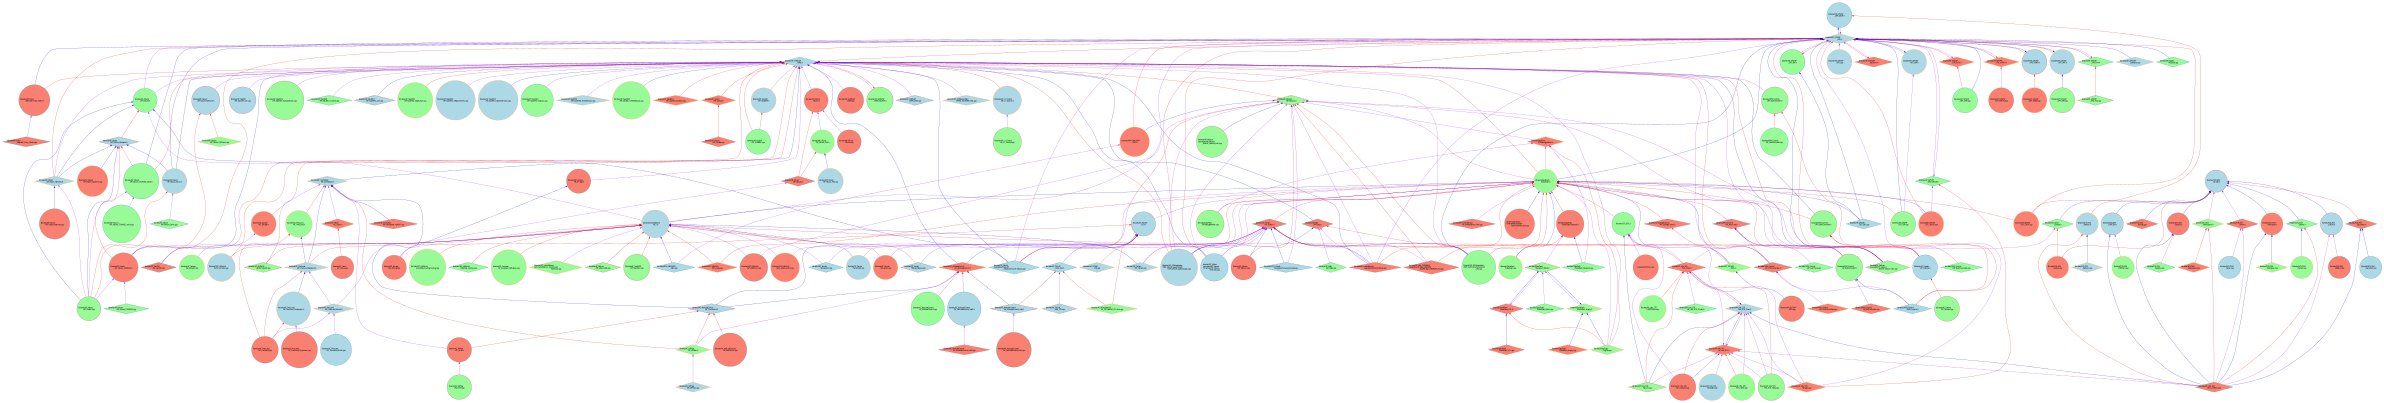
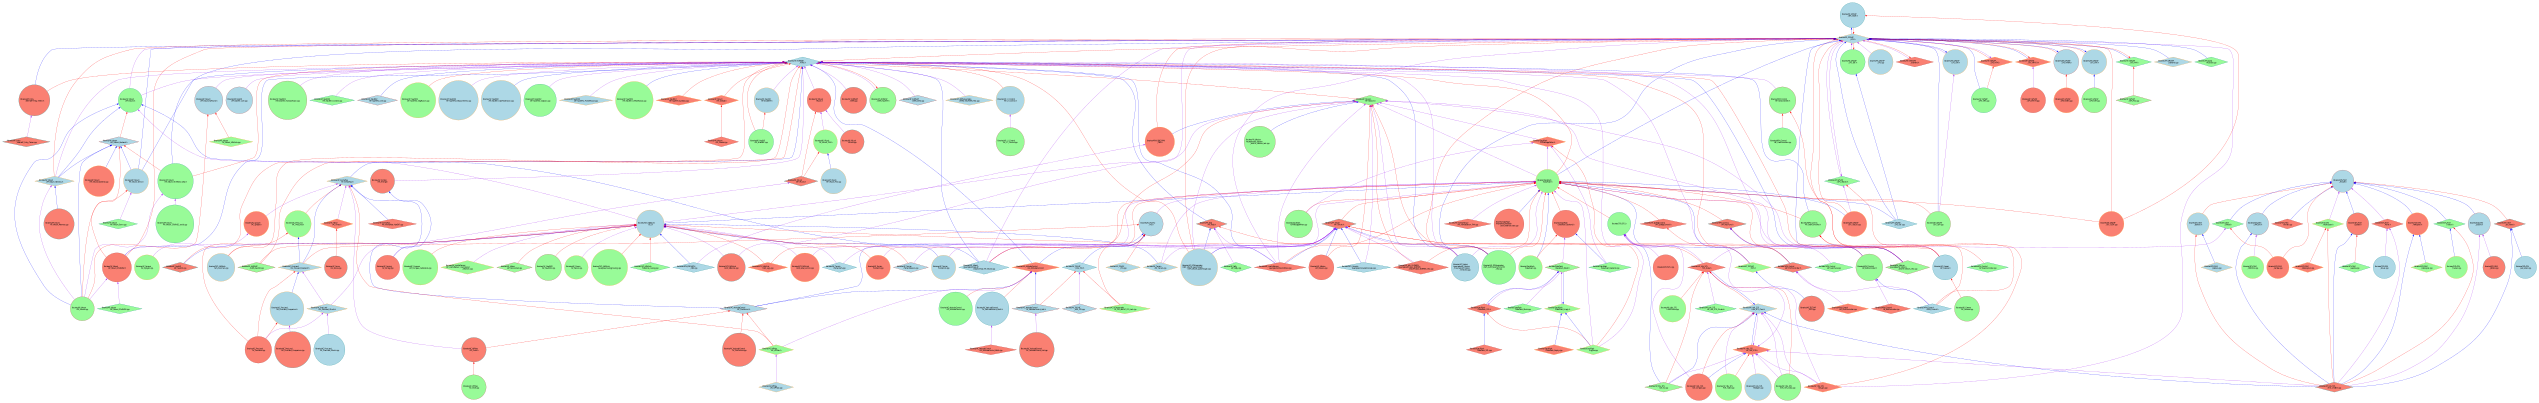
node "libraries/AP_Param /AP_Param.cpp": added
